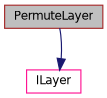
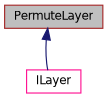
edge "PermuteLayer" -> "ILayer": reversed
